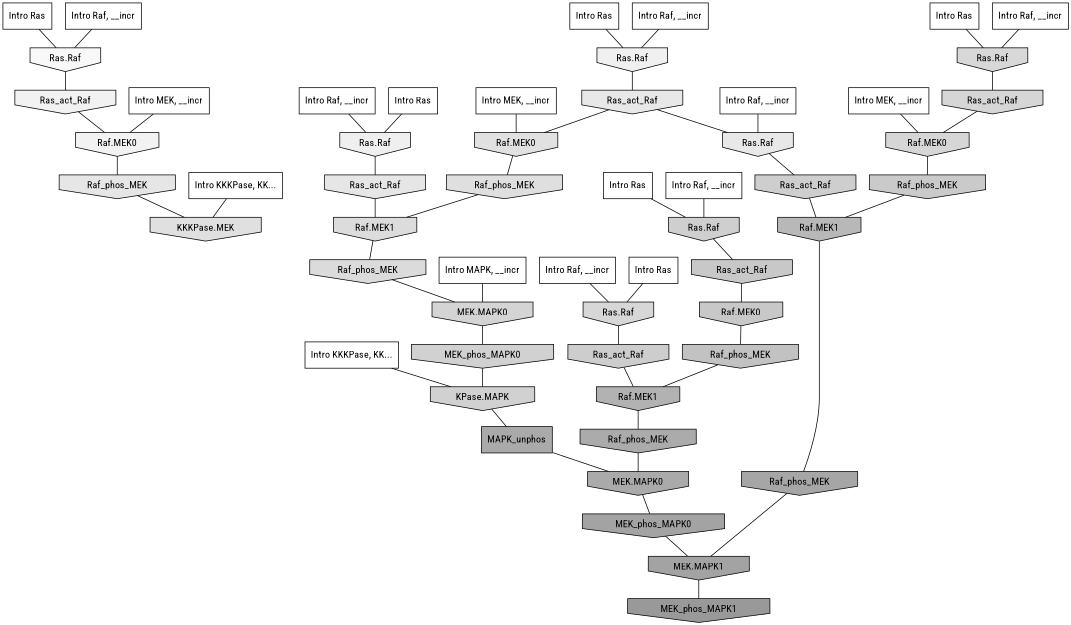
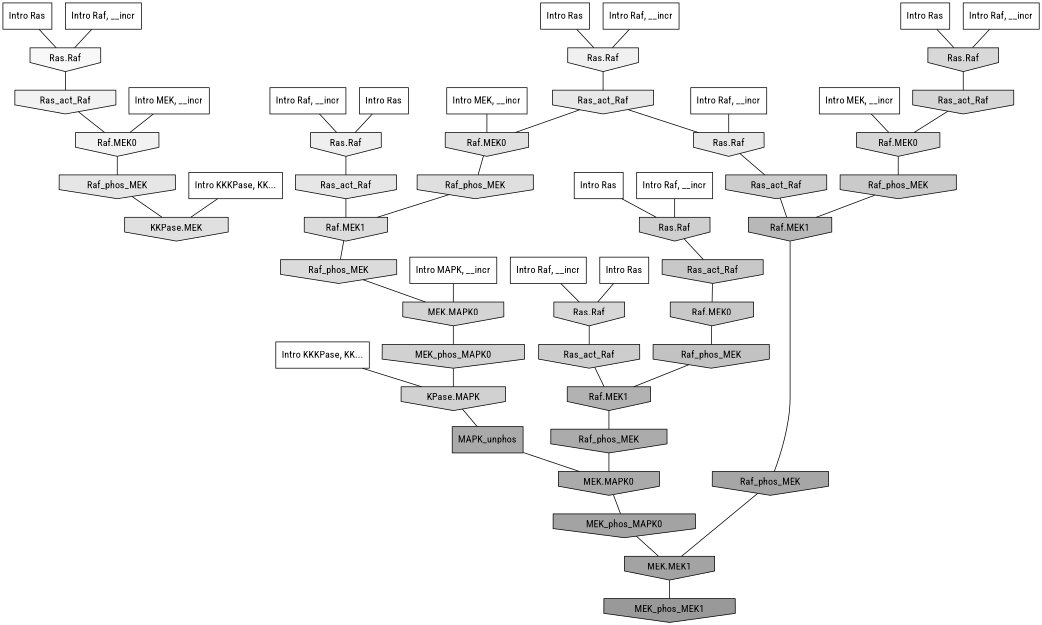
node "KKKPase.MEK": label "KKKPase.MEK" -> "KKPase.MEK"
node "MEK.MAPK1": label "MEK.MAPK1" -> "MEK.MEK1"
node "MEK_phos_MAPK1": label "MEK_phos_MAPK1" -> "MEK_phos_MEK1"
